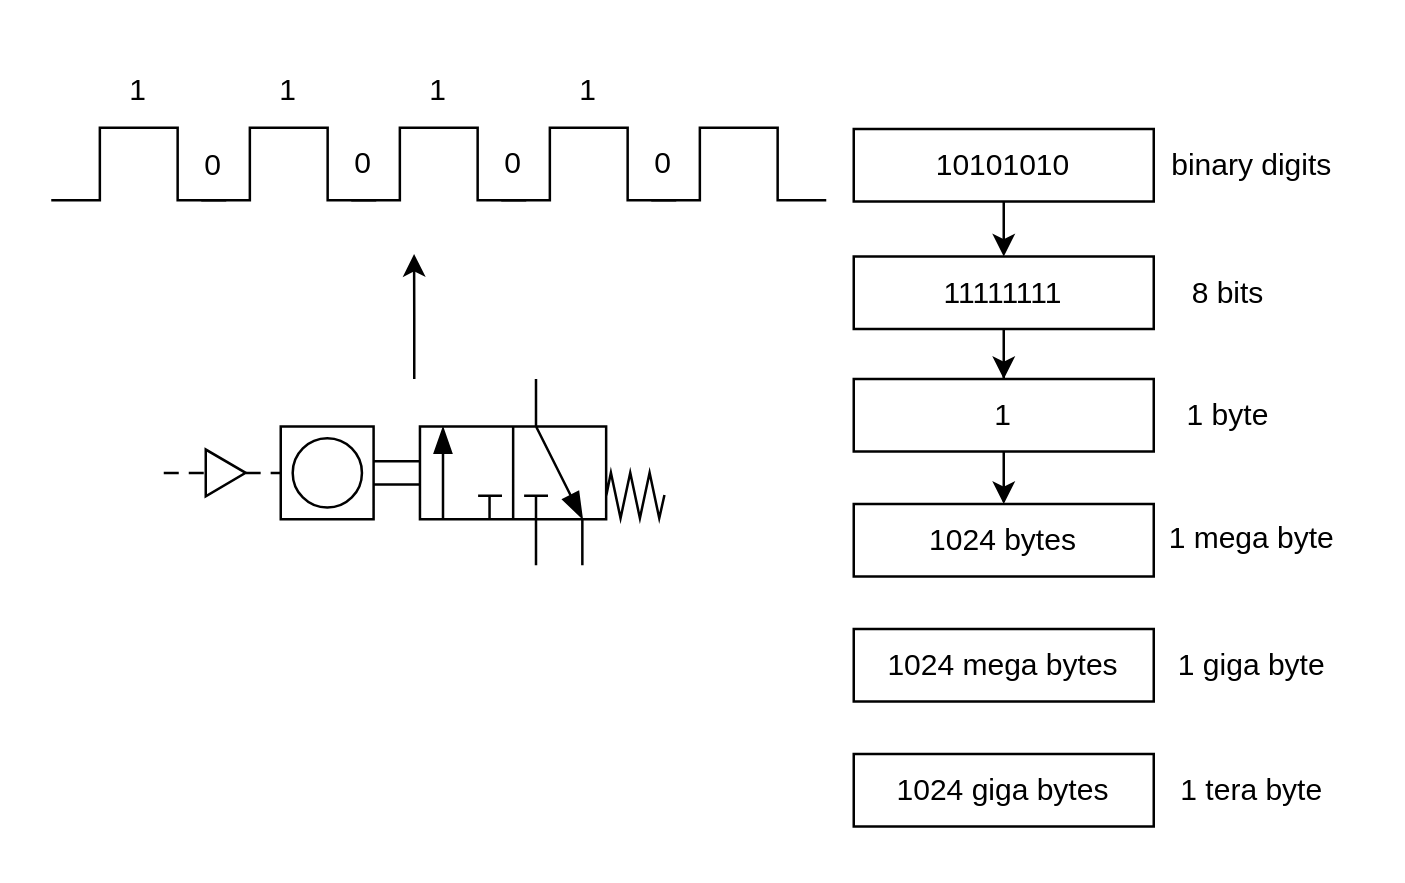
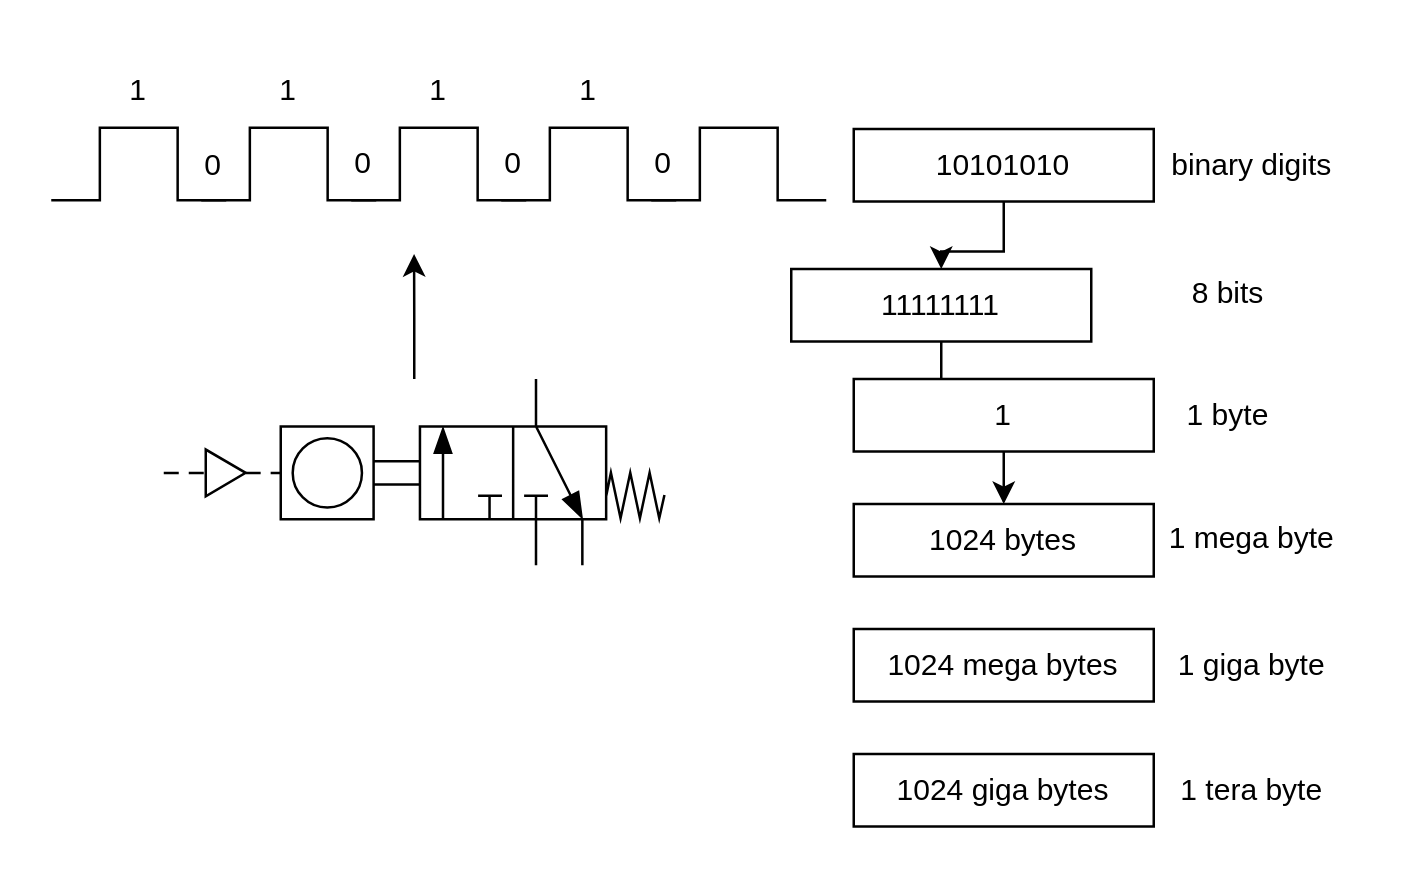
node "11111111": moved (1004, 293) -> (941, 305)
